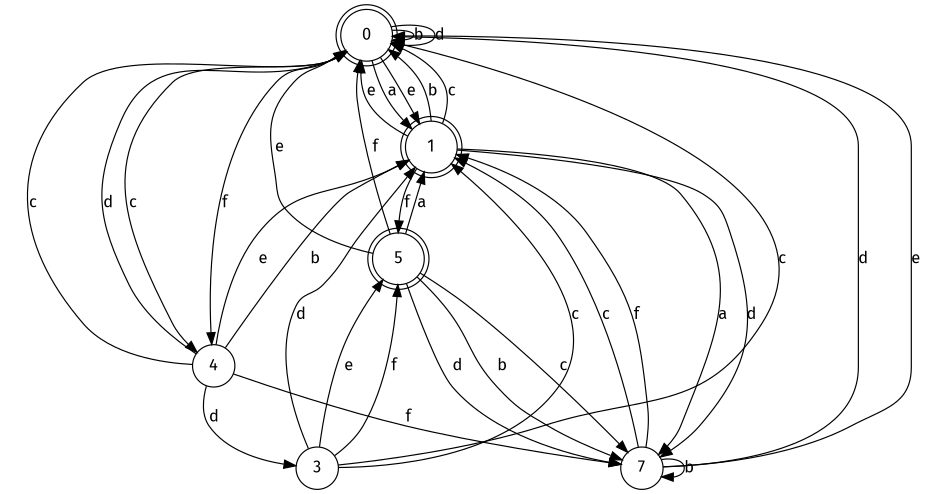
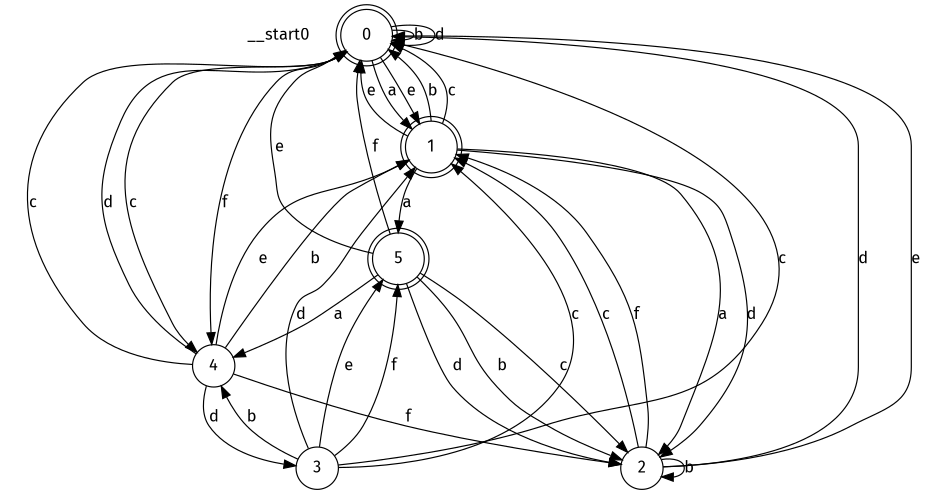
node "__start0": added
edge "1" -> "5": label "f" -> "a"
edge "5" -> "1": now "5" -> "4"
edge "3" -> "4": added, label "b"
node "7": label "7" -> "2"
